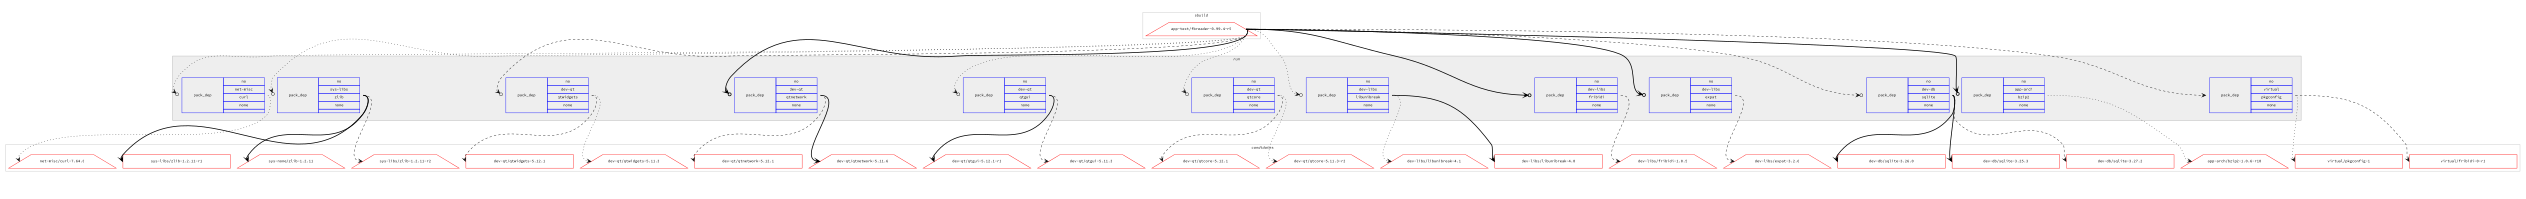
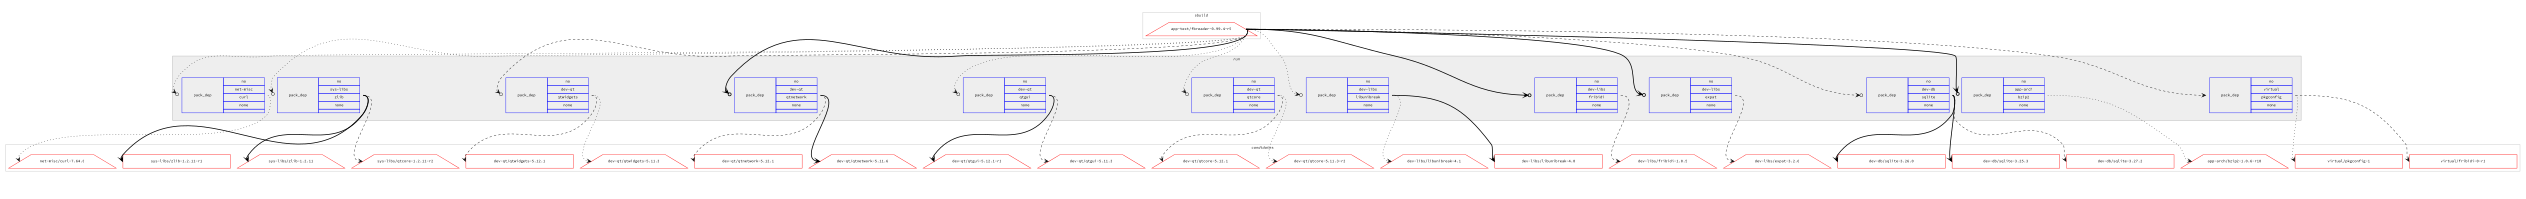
node "sys-none/zlib-1.2.11": label "sys-none/zlib-1.2.11" -> "sys-libs/zlib-1.2.11"
node "sys-libs/zlib-1.2.11-r2": label "sys-libs/zlib-1.2.11-r2" -> "sys-libs/qtcore-1.2.11-r2"
